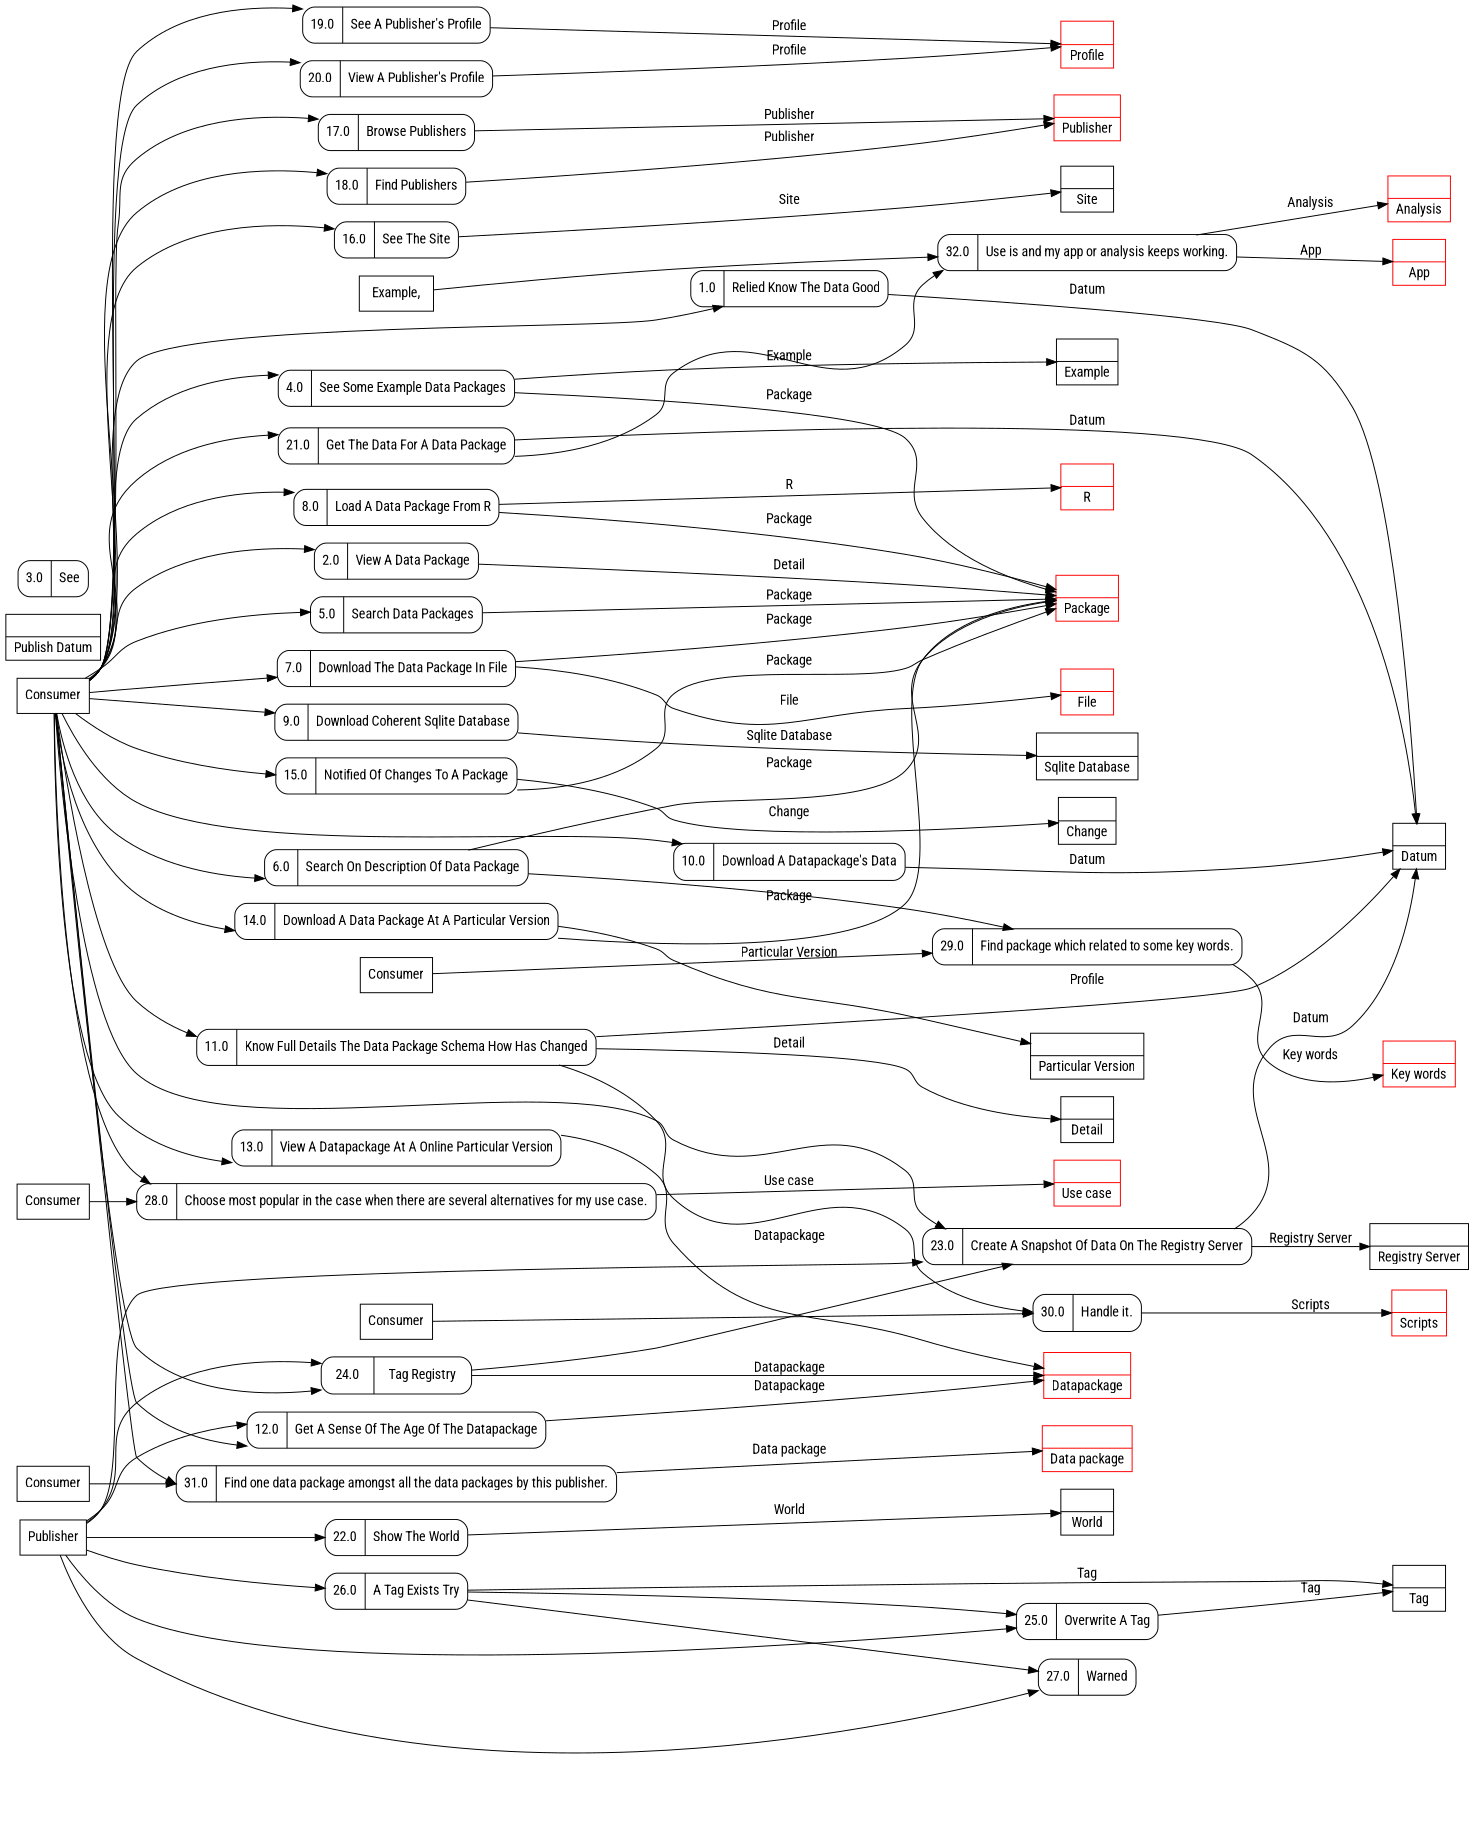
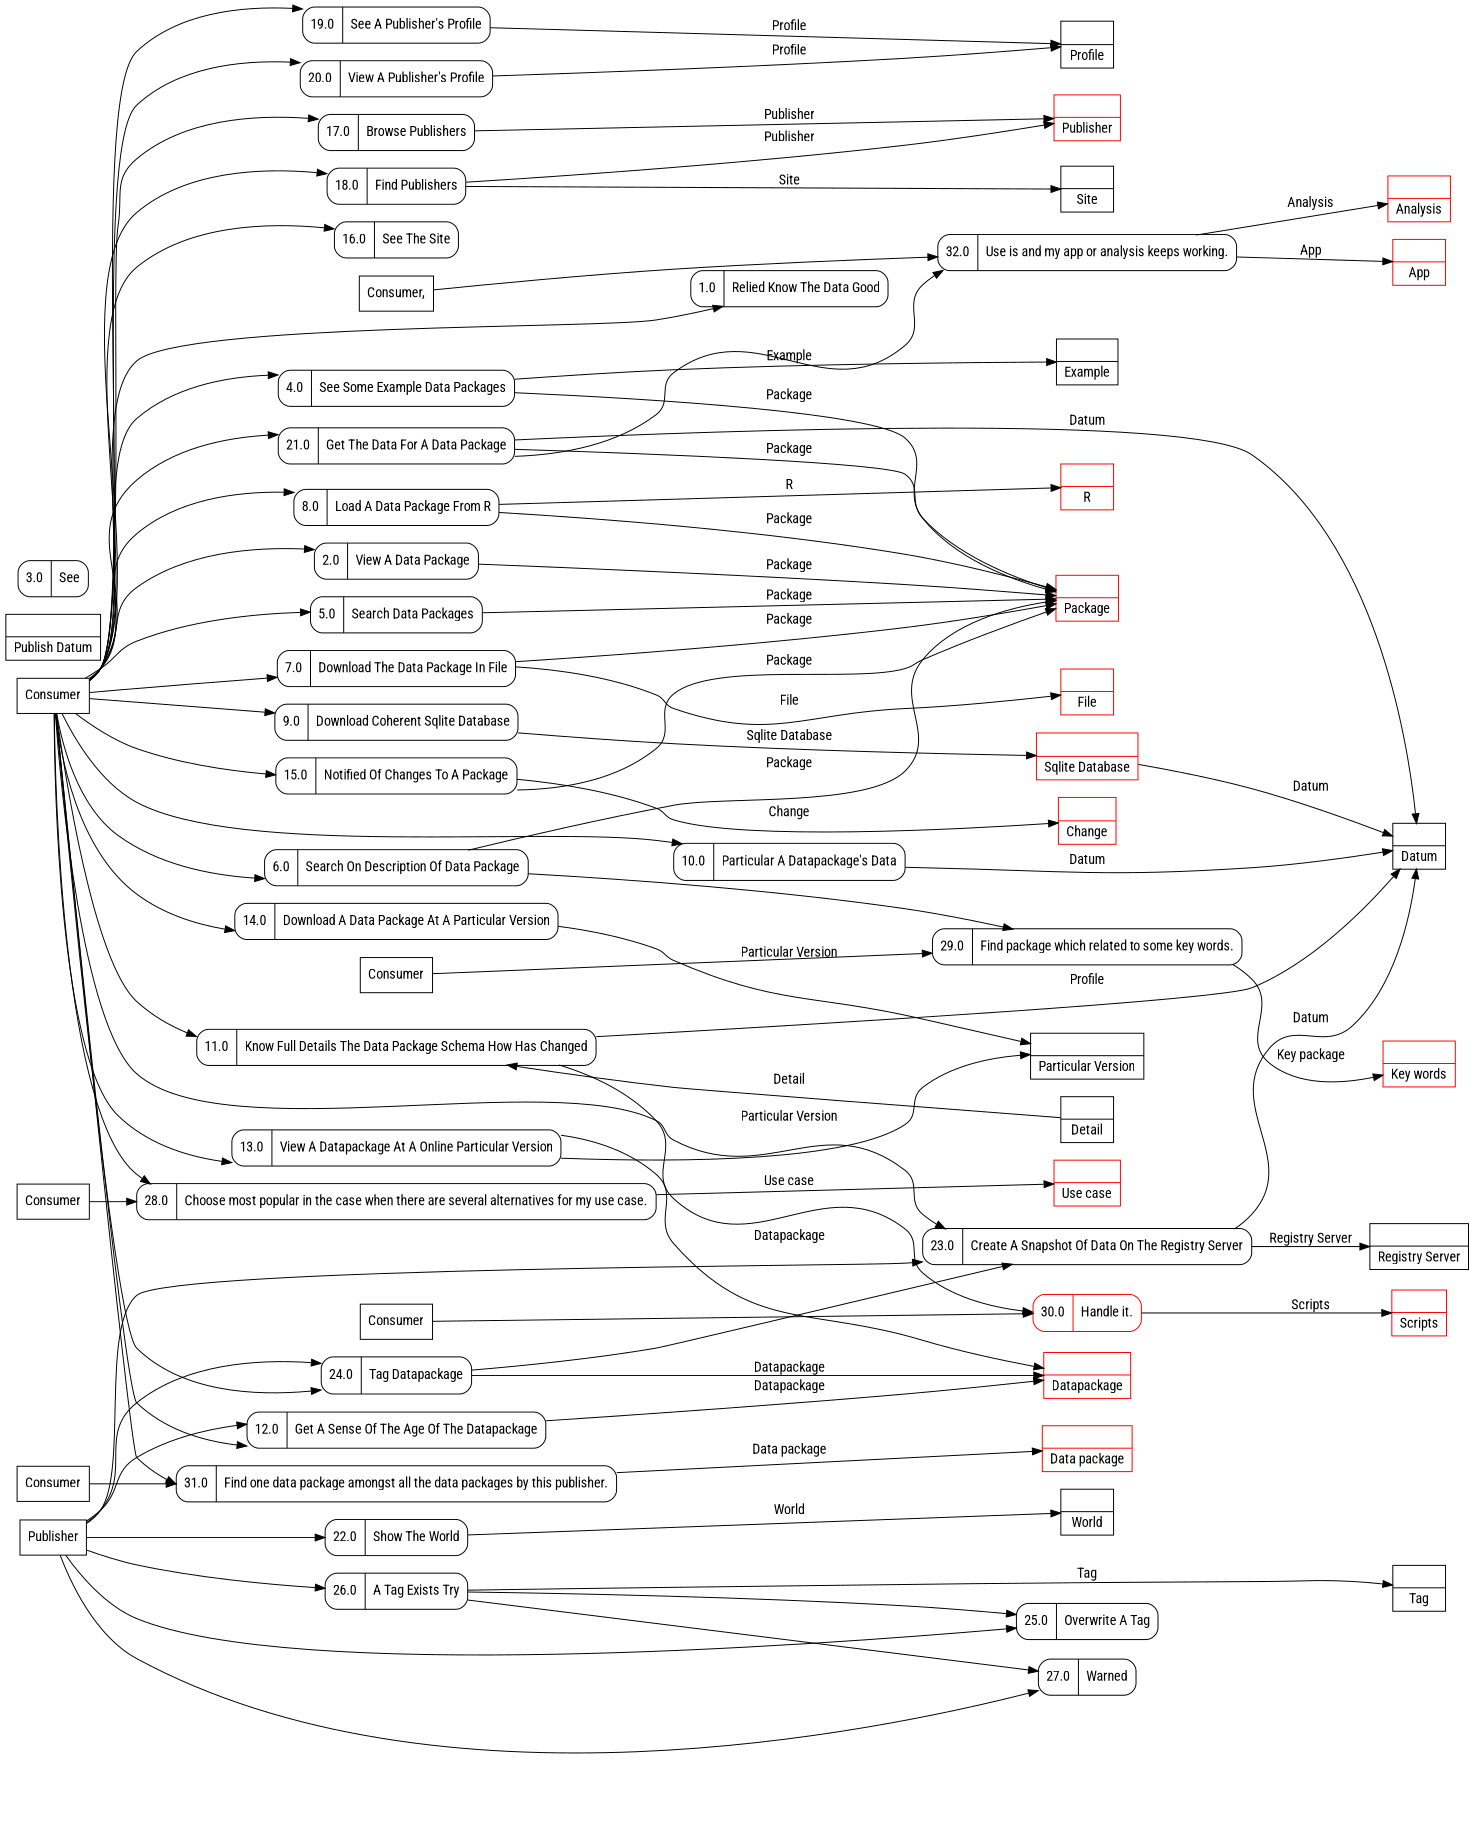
node "Profile": color red -> black
edge "16.0" -> "Site": now "18.0" -> "Site"
node "Example,": label "Example," -> "Consumer,"
edge "1.0" -> "Datum": now "Sqlite Database" -> "Datum"
edge "2.0" -> "Package": label "Detail" -> "Package"
node "Sqlite Database": color black -> red
node "Change": color black -> red
node "10.0": text "Download A Datapackage's Data" -> "Particular A Datapackage's Data"
edge "14.0" -> "Package": now "21.0" -> "Package"
edge "29.0" -> "Key words": label "Key words" -> "Key package"
edge "11.0" -> "Detail": reversed
edge "13.0" -> "Particular Version": added, label "Particular Version"
node "30.0": color black -> red
node "24.0": text "Tag Registry" -> "Tag Datapackage"
edge "25.0" -> "Tag": removed, label "Tag"
